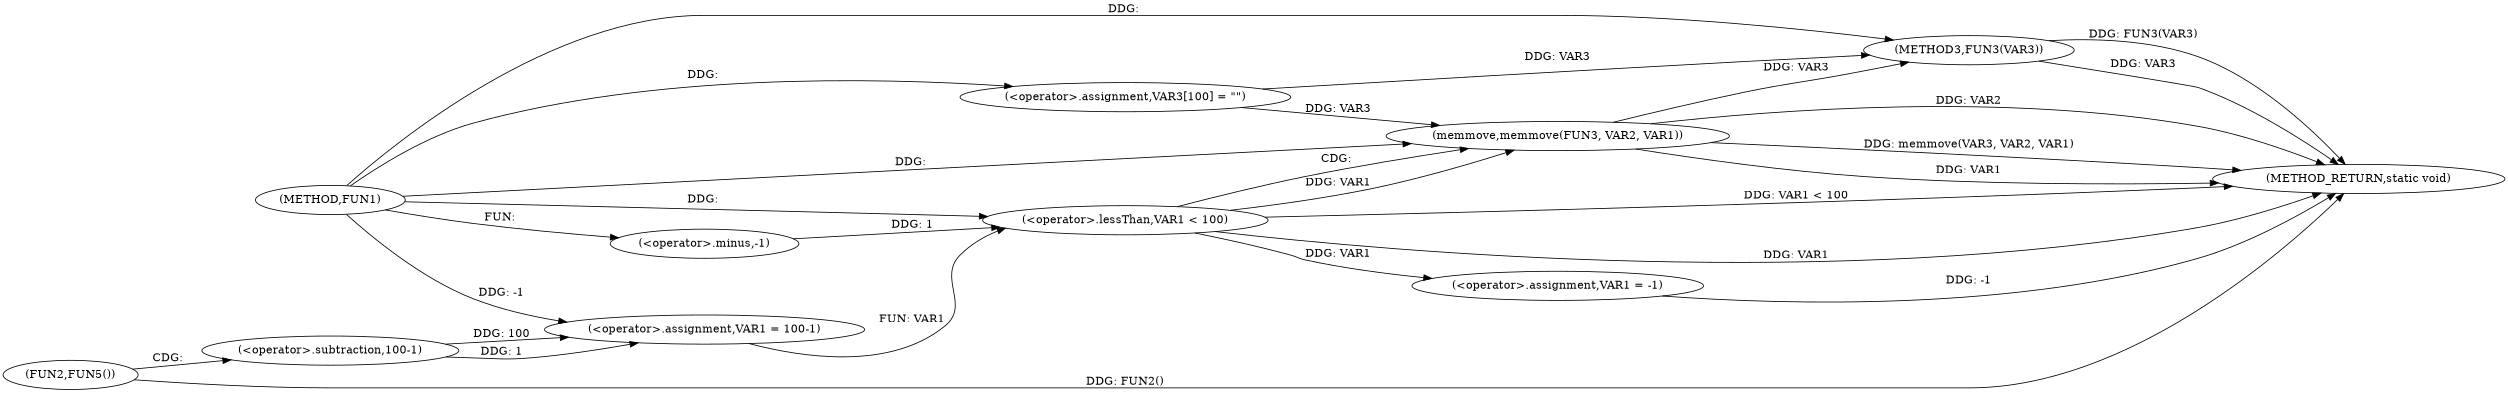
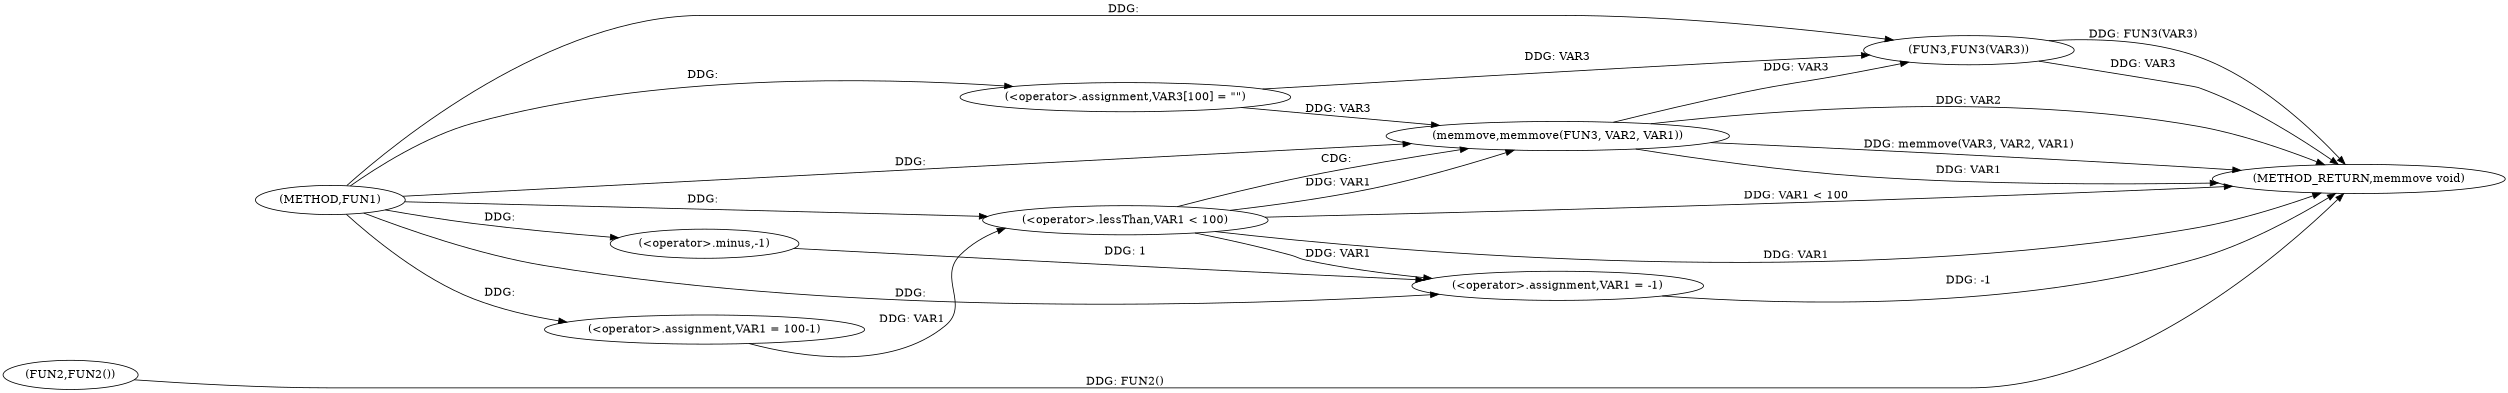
node "(METHOD3,FUN3(VAR3))": label "(METHOD3,FUN3(VAR3))" -> "(FUN3,FUN3(VAR3))"
node "(METHOD_RETURN,static void)": label "(METHOD_RETURN,static void)" -> "(METHOD_RETURN,memmove void)"
edge "(METHOD,FUN1)" -> "(<operator>.minus,-1)": label "FUN: " -> "DDG: "
edge "(<operator>.minus,-1)" -> "(<operator>.lessThan,VAR1 < 100)": now "(<operator>.minus,-1)" -> "(<operator>.assignment,VAR1 = -1)"
edge "(METHOD,FUN1)" -> "(<operator>.assignment,VAR1 = 100-1)": label "DDG: -1" -> "DDG: "
edge "(METHOD,FUN1)" -> "(<operator>.assignment,VAR1 = -1)": added, label "DDG:"
edge "(<operator>.assignment,VAR1 = 100-1)" -> "(<operator>.lessThan,VAR1 < 100)": label "FUN: VAR1" -> "DDG: VAR1"
node "(<operator>.subtraction,100-1)": removed
node "(FUN2,FUN5())": label "(FUN2,FUN5())" -> "(FUN2,FUN2())"
